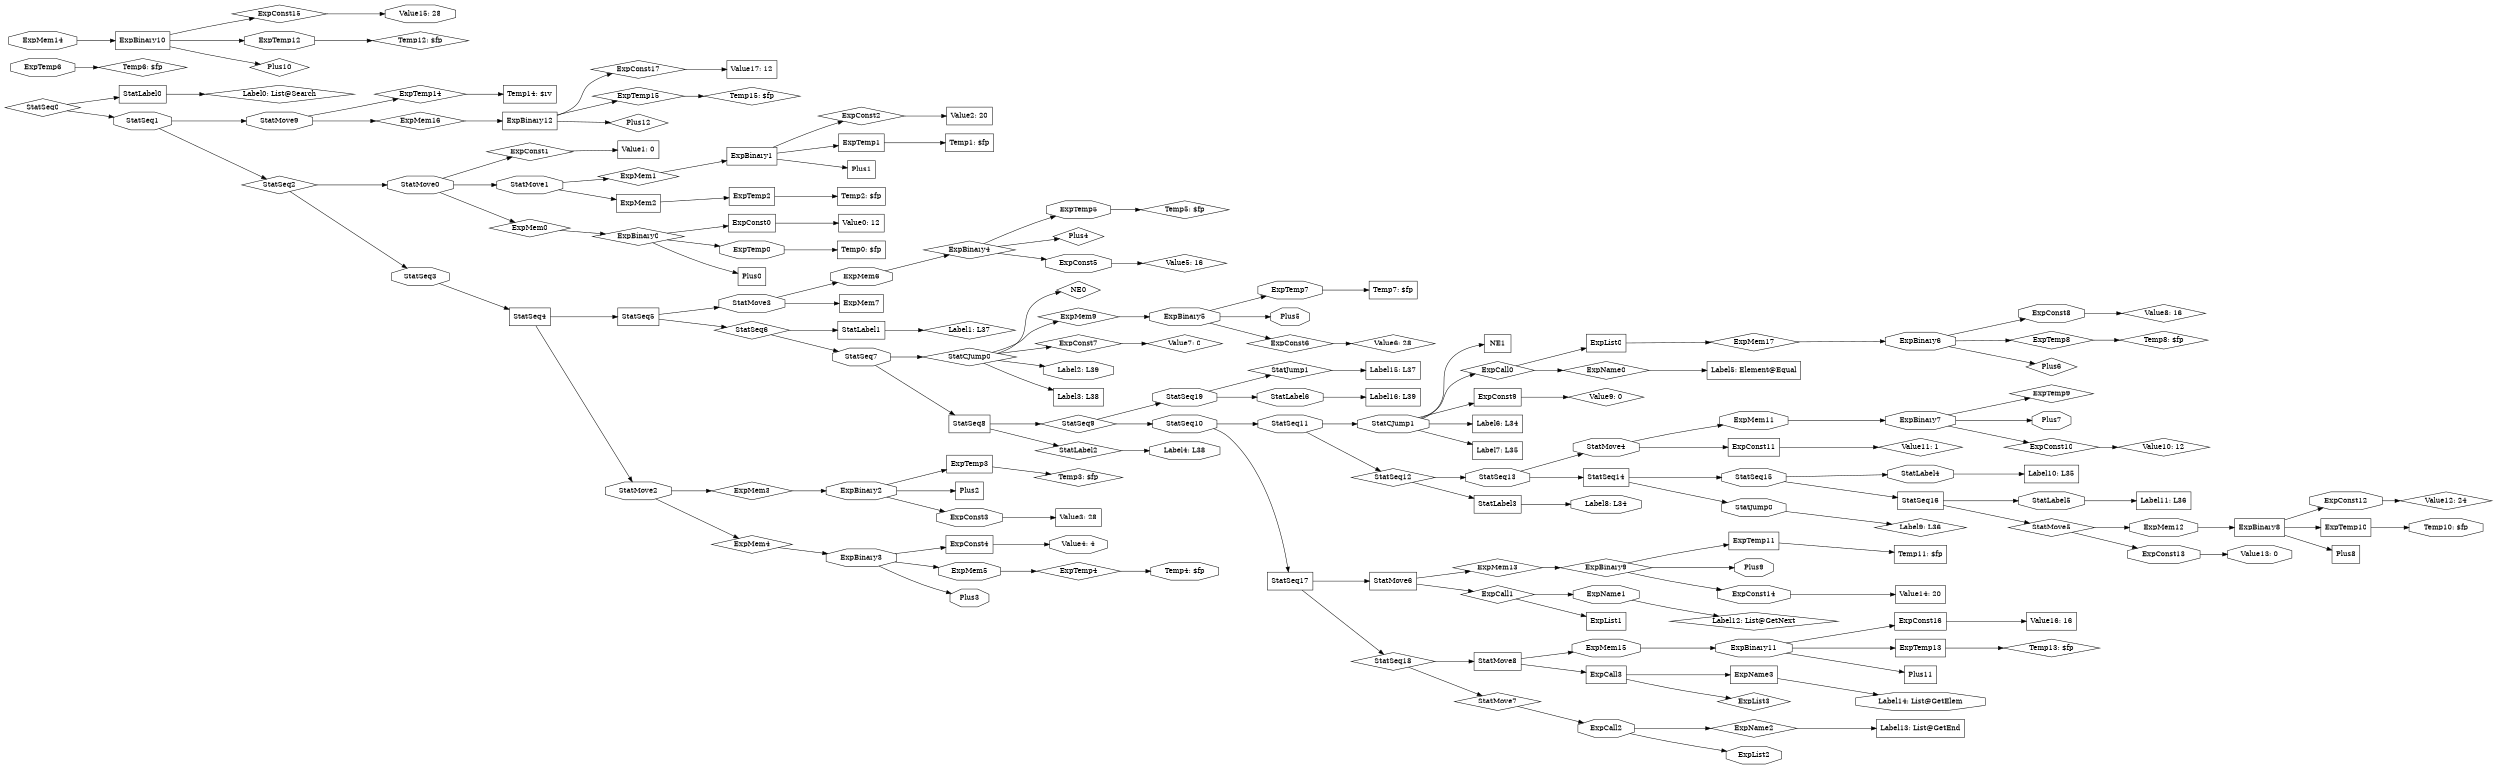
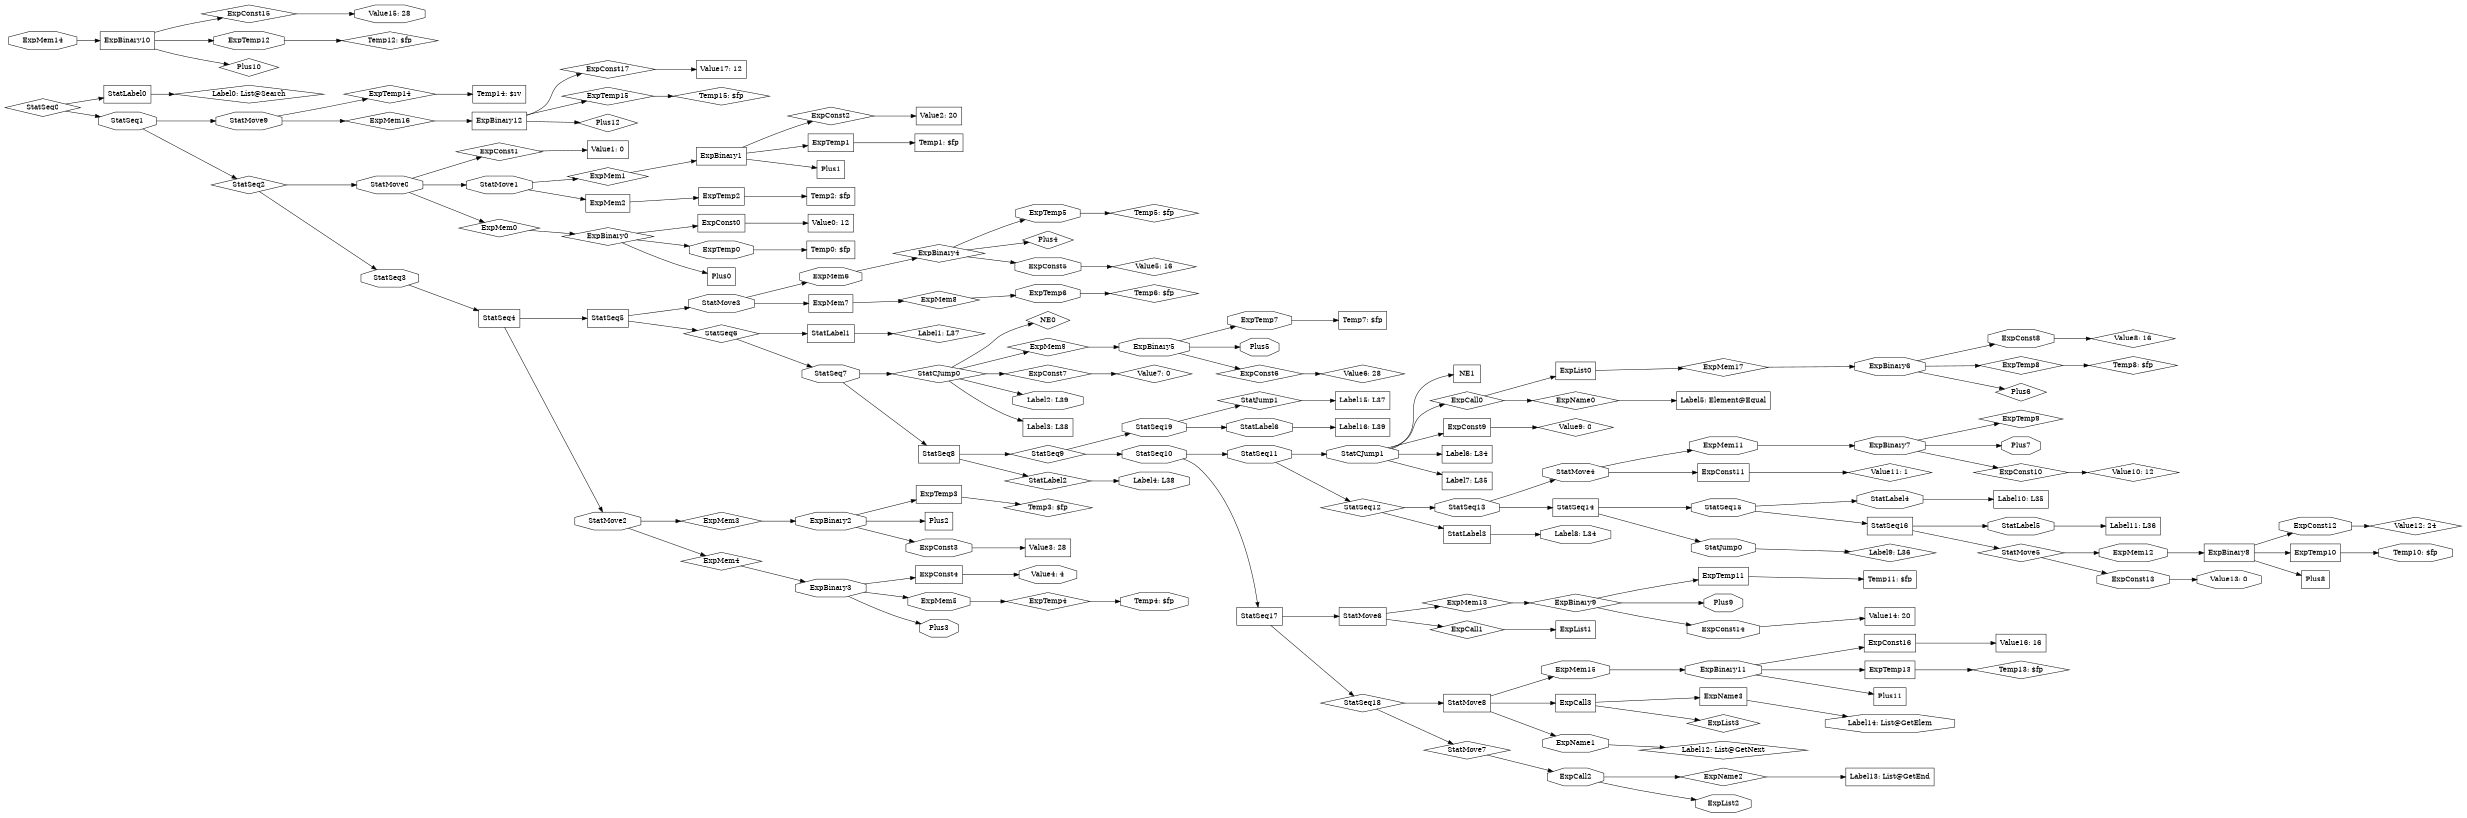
node "ExpMem8": added
edge "ExpCall1" -> "ExpName1": now "StatMove8" -> "ExpName1"
